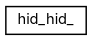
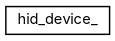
node "hid_hid_": label "hid_hid_" -> "hid_device_"
